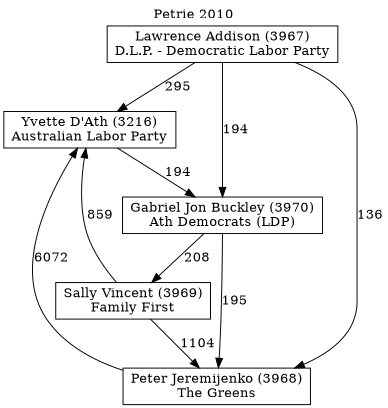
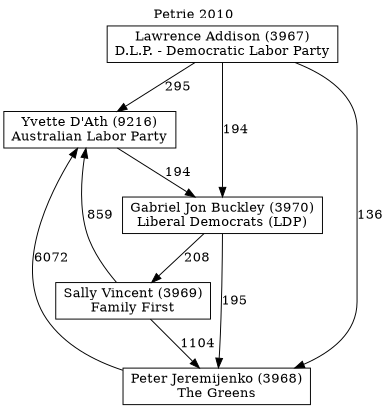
node "Yvette D'Ath (3216) Australian Labor Party": label "Yvette D'Ath (3216) Australian Labor Party" -> "Yvette D'Ath (9216) Australian Labor Party"
node "Gabriel Jon Buckley (3970) Ath Democrats (LDP)": label "Gabriel Jon Buckley (3970) Ath Democrats (LDP)" -> "Gabriel Jon Buckley (3970) Liberal Democrats (LDP)"
